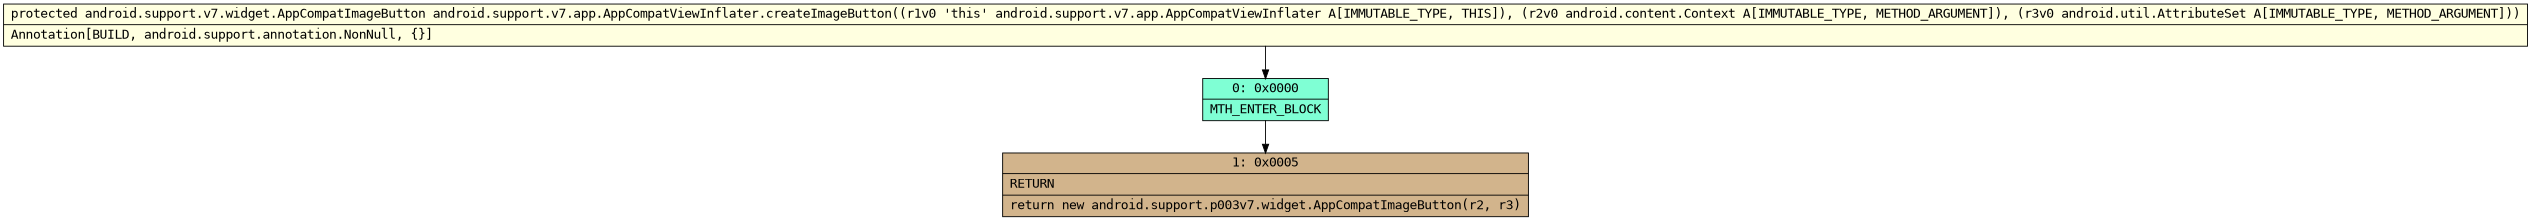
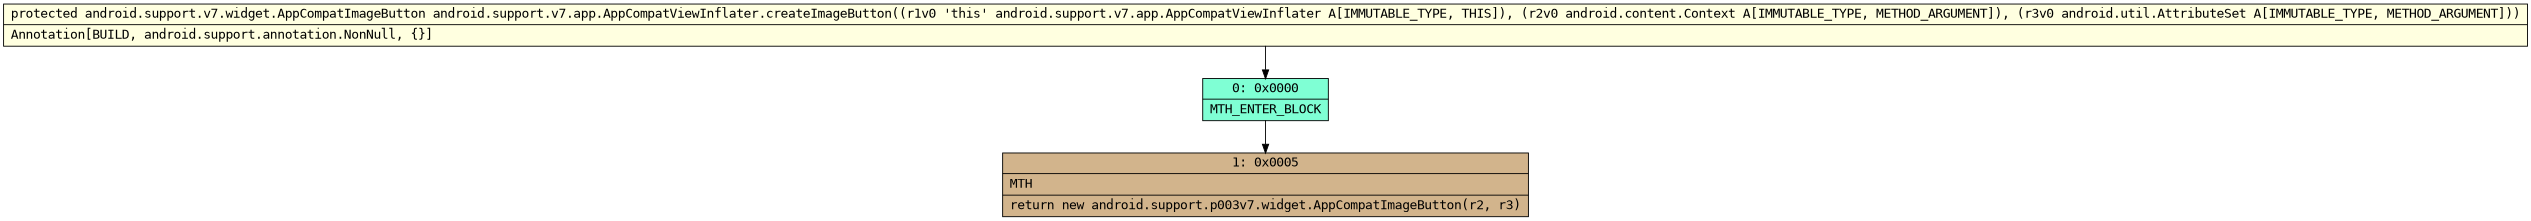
node "1: 0x0005": text "RETURN" -> "MTH"
